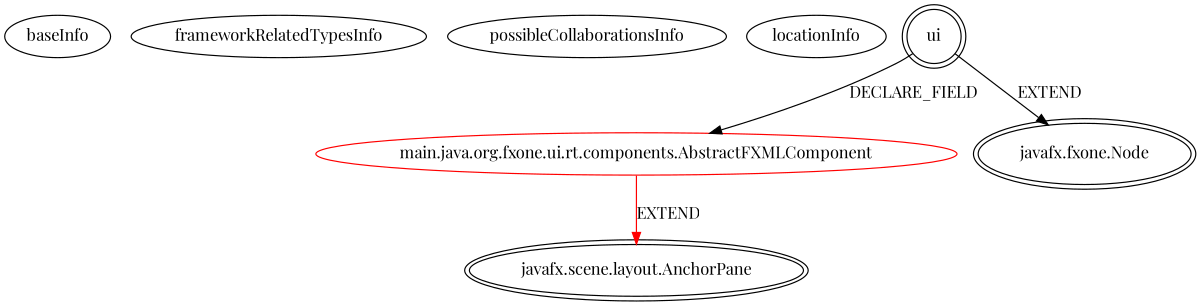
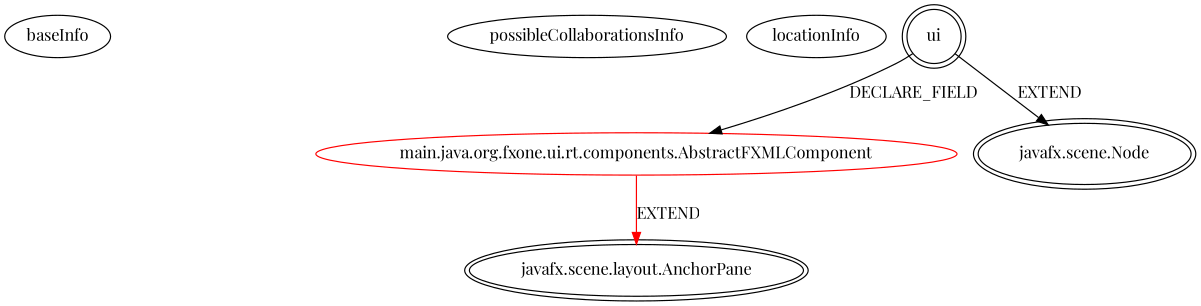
node "frameworkRelatedTypesInfo": removed
node "javafx.fxone.Node": label "javafx.fxone.Node" -> "javafx.scene.Node"
